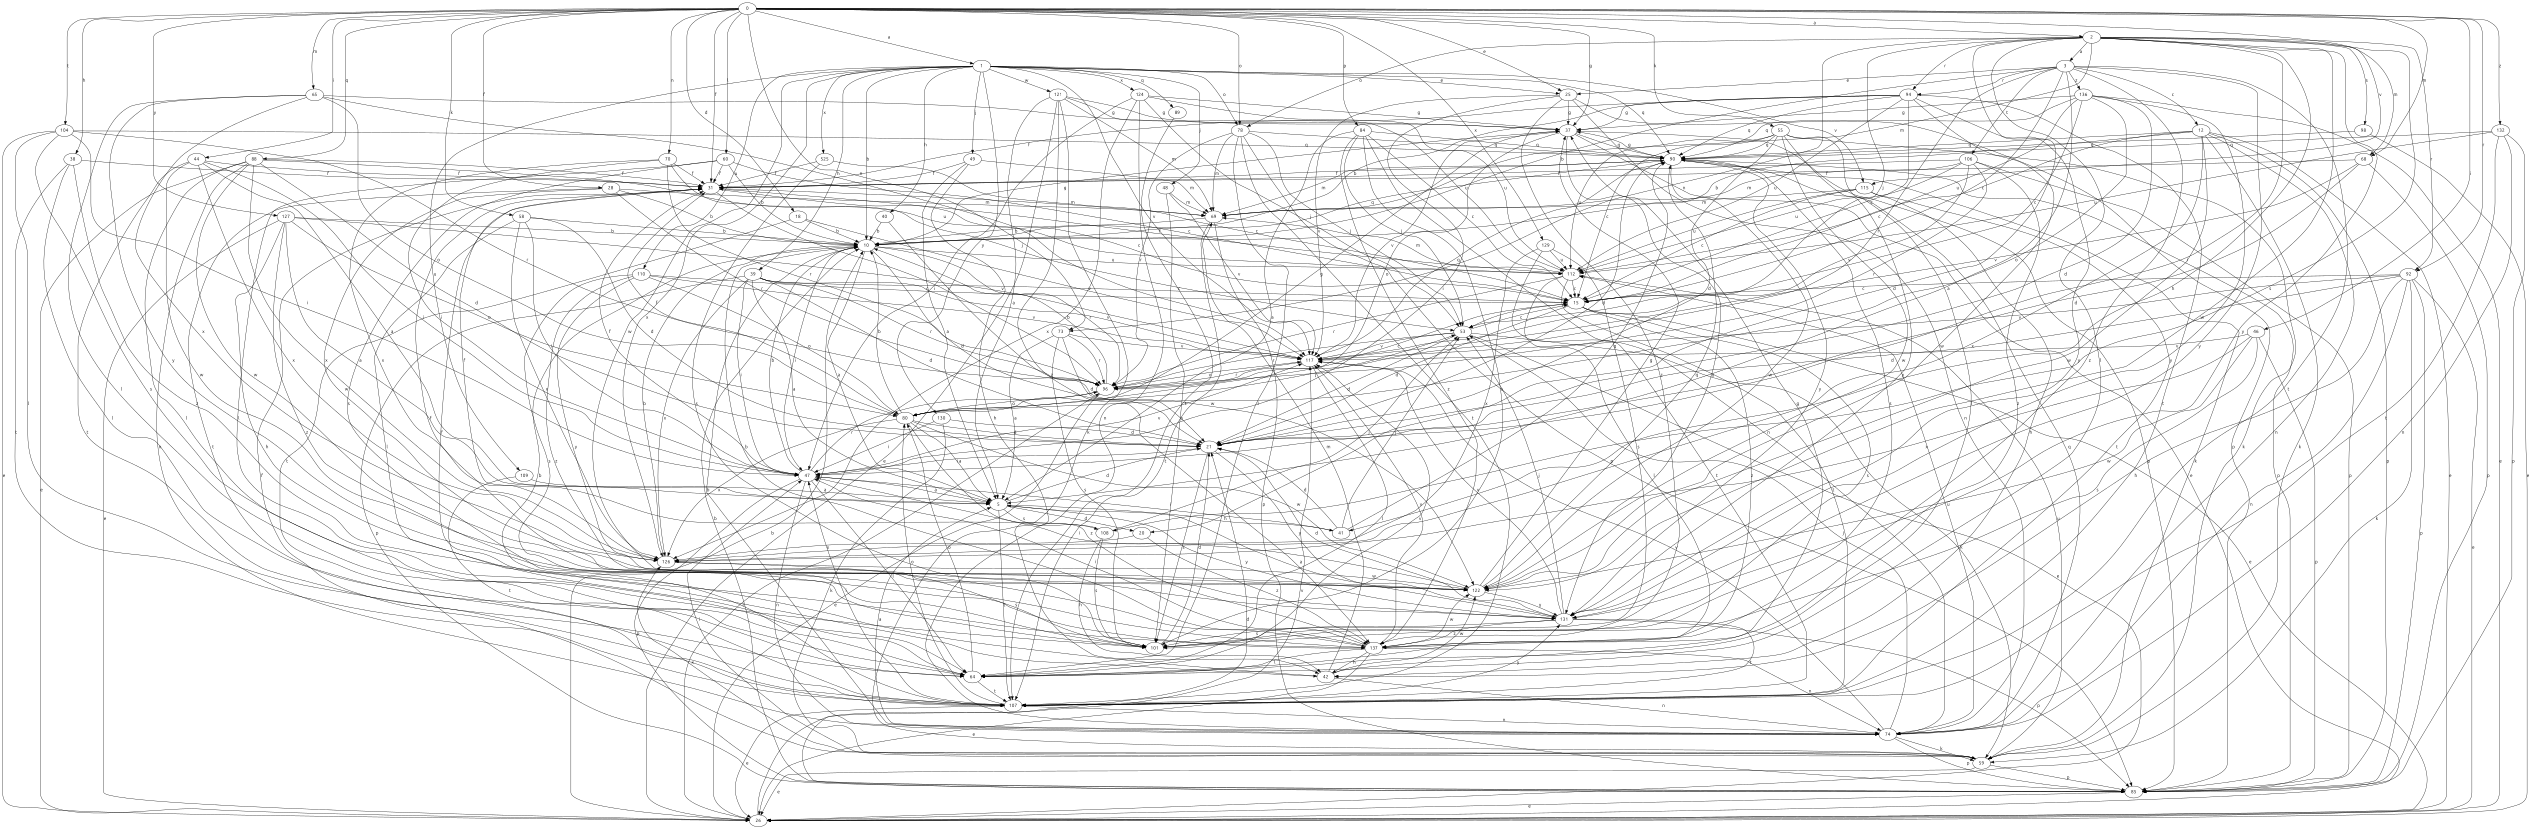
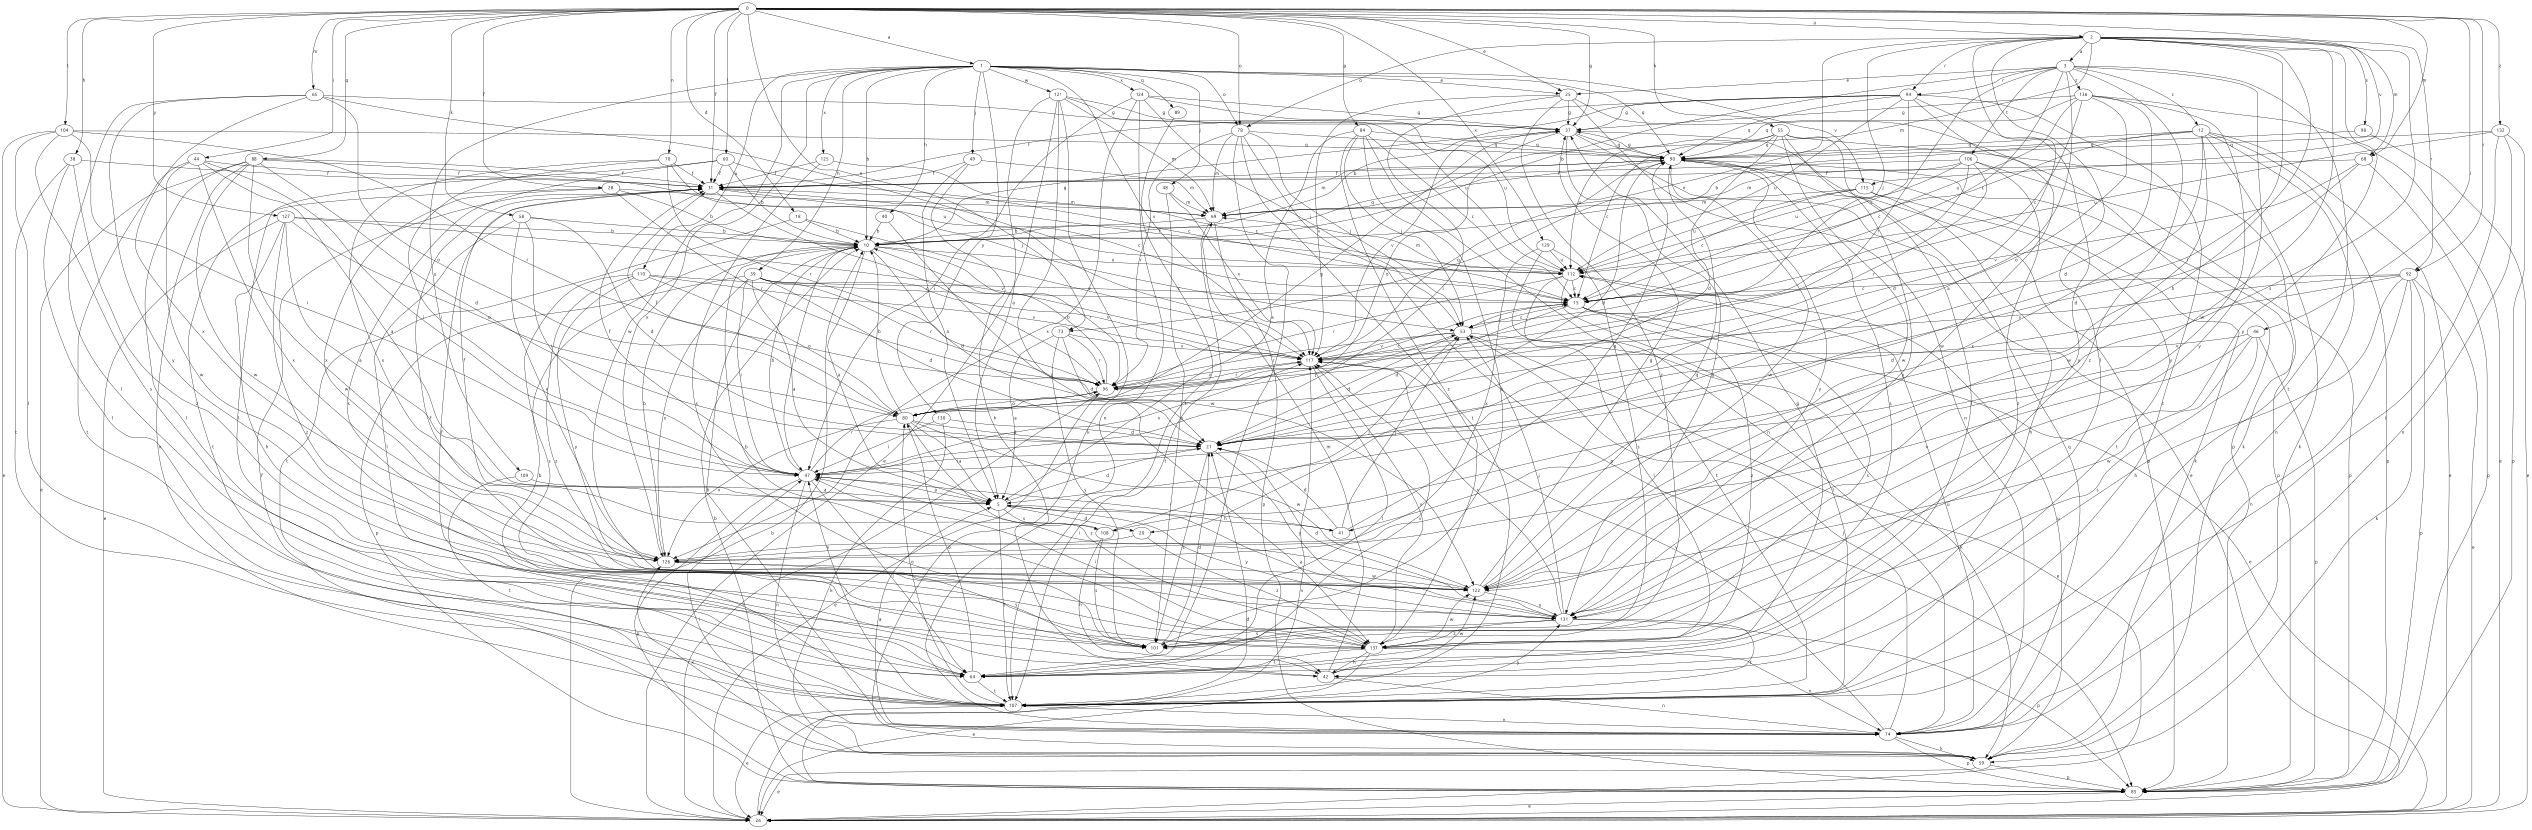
node "525": label "525" -> "125"
